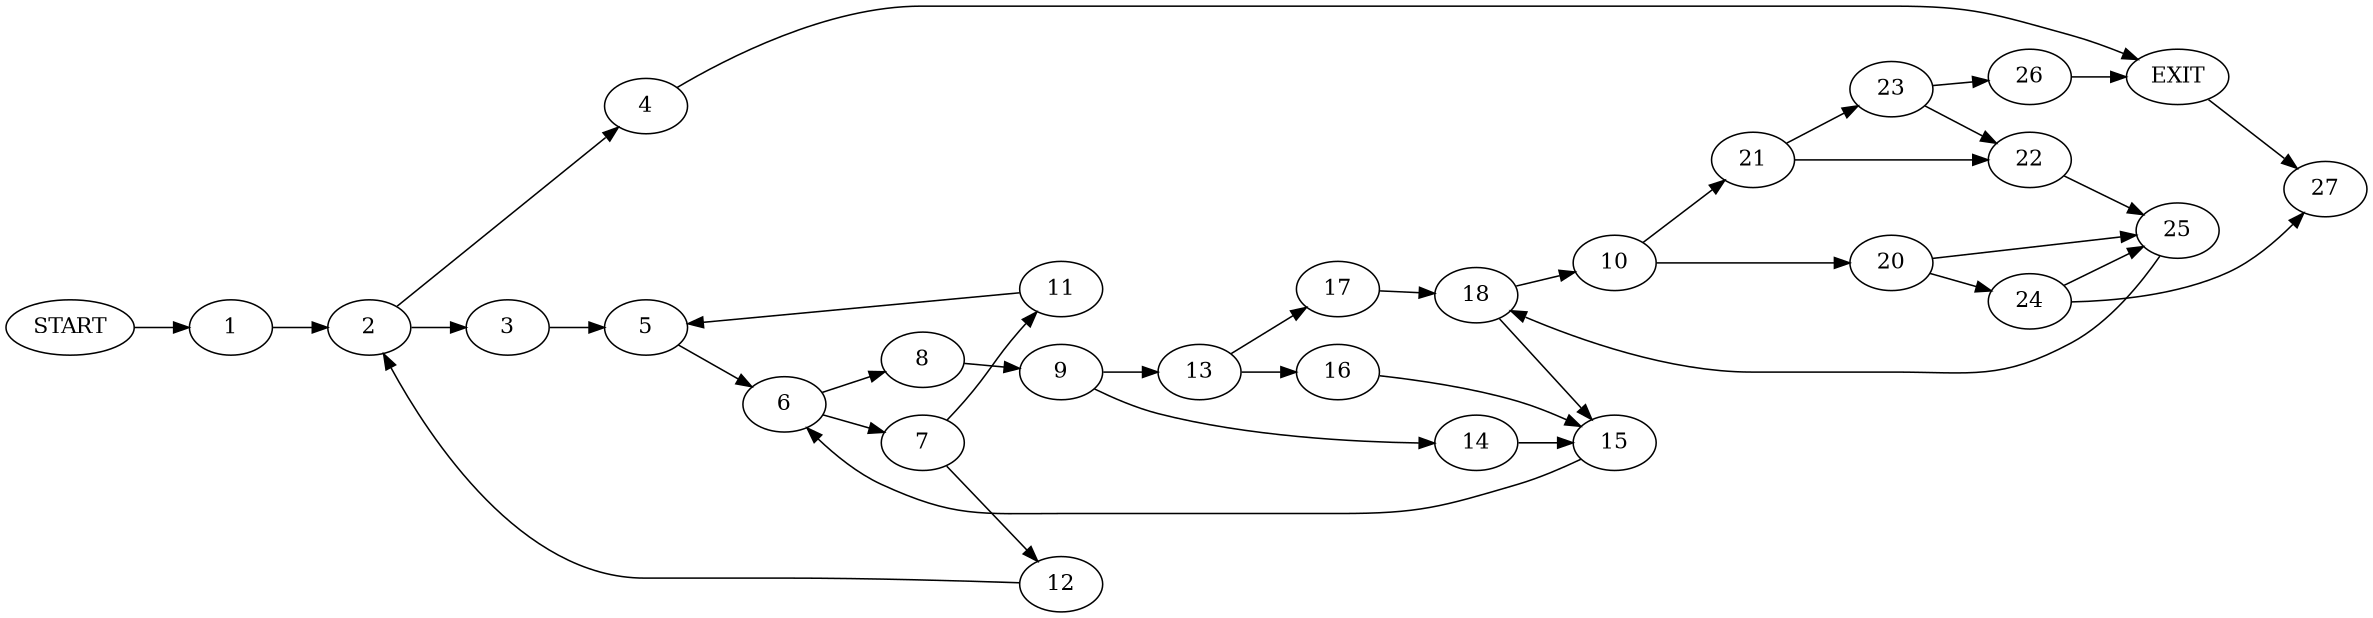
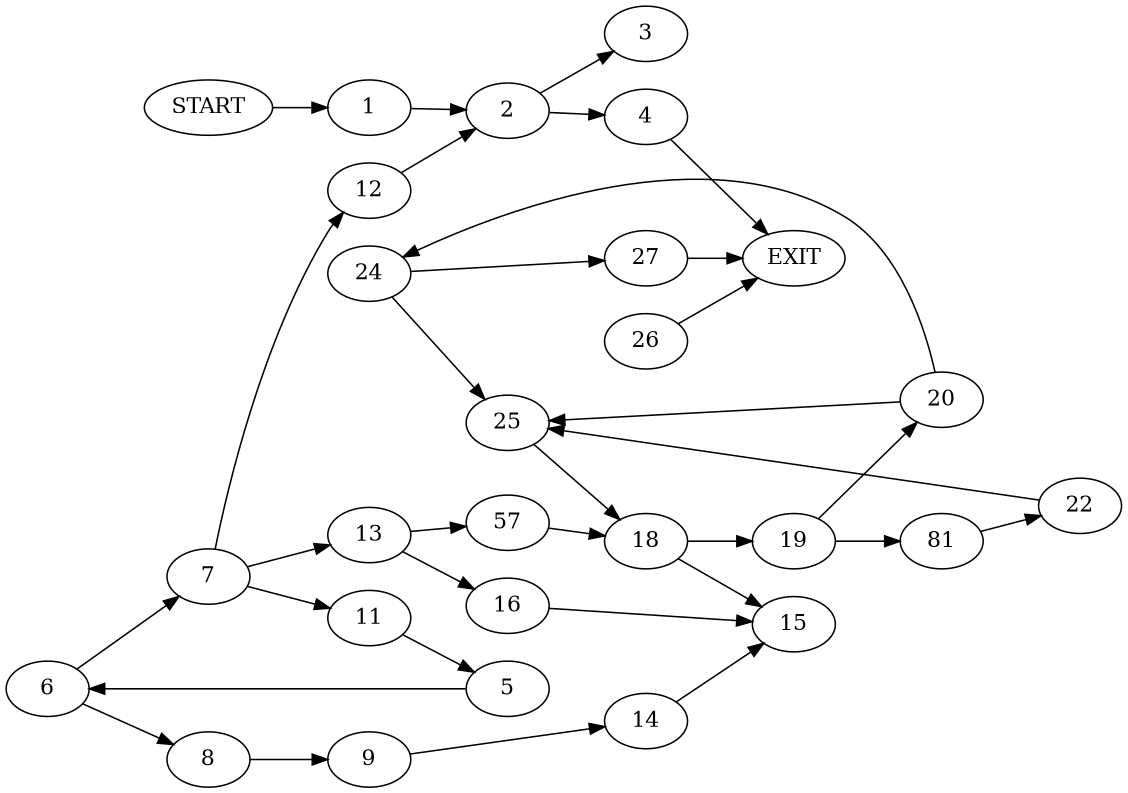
node "23": removed
edge "EXIT" -> "27": reversed
node "21": label "21" -> "81"
node "10": label "10" -> "19"
node "17": label "17" -> "57"
edge "3" -> "5": removed
edge "9" -> "13": now "7" -> "13"
edge "15" -> "6": removed
